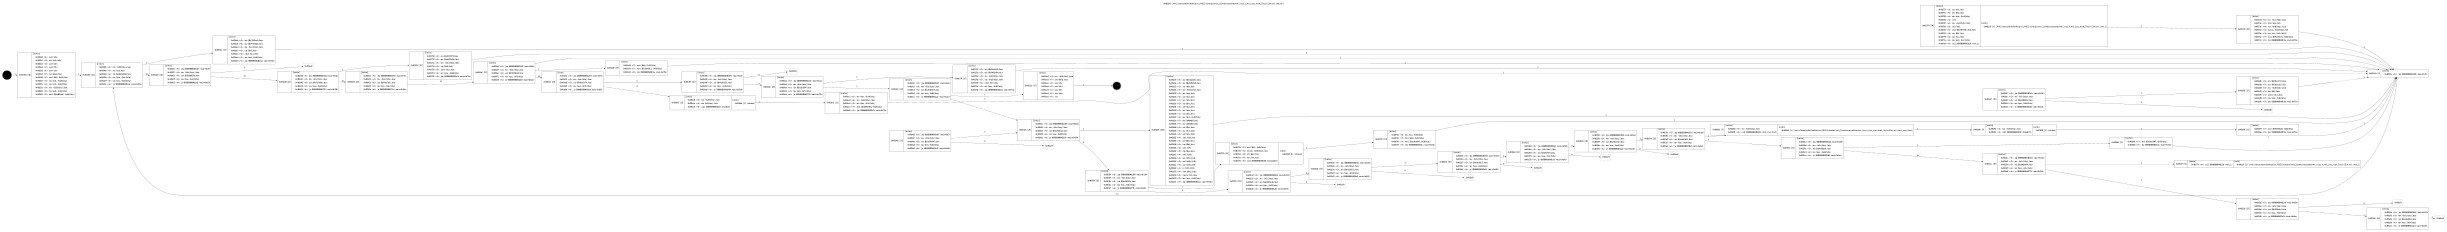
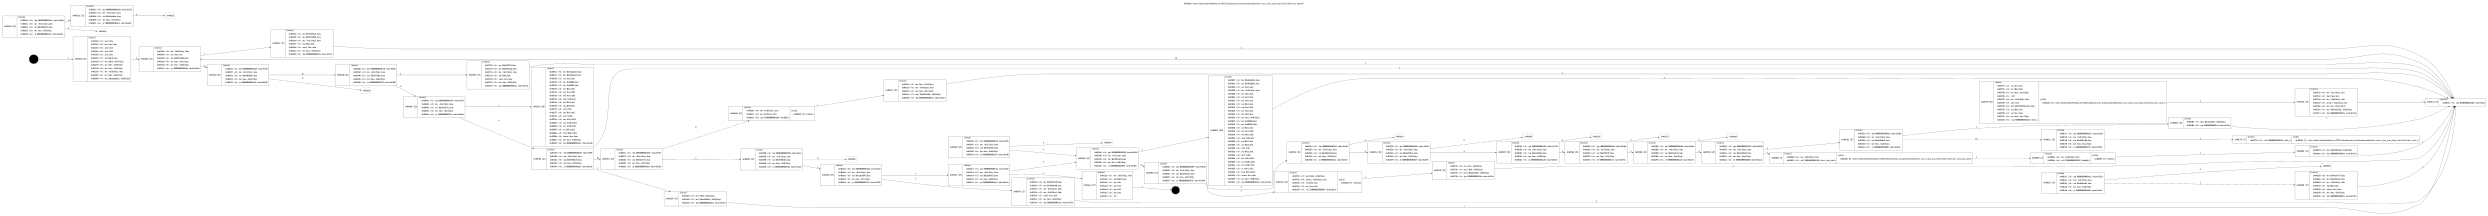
node "0x4017c6 [83]": added
edge "0x4015cc [25]" -> "0x4015e5 [25]": removed, label "1"
